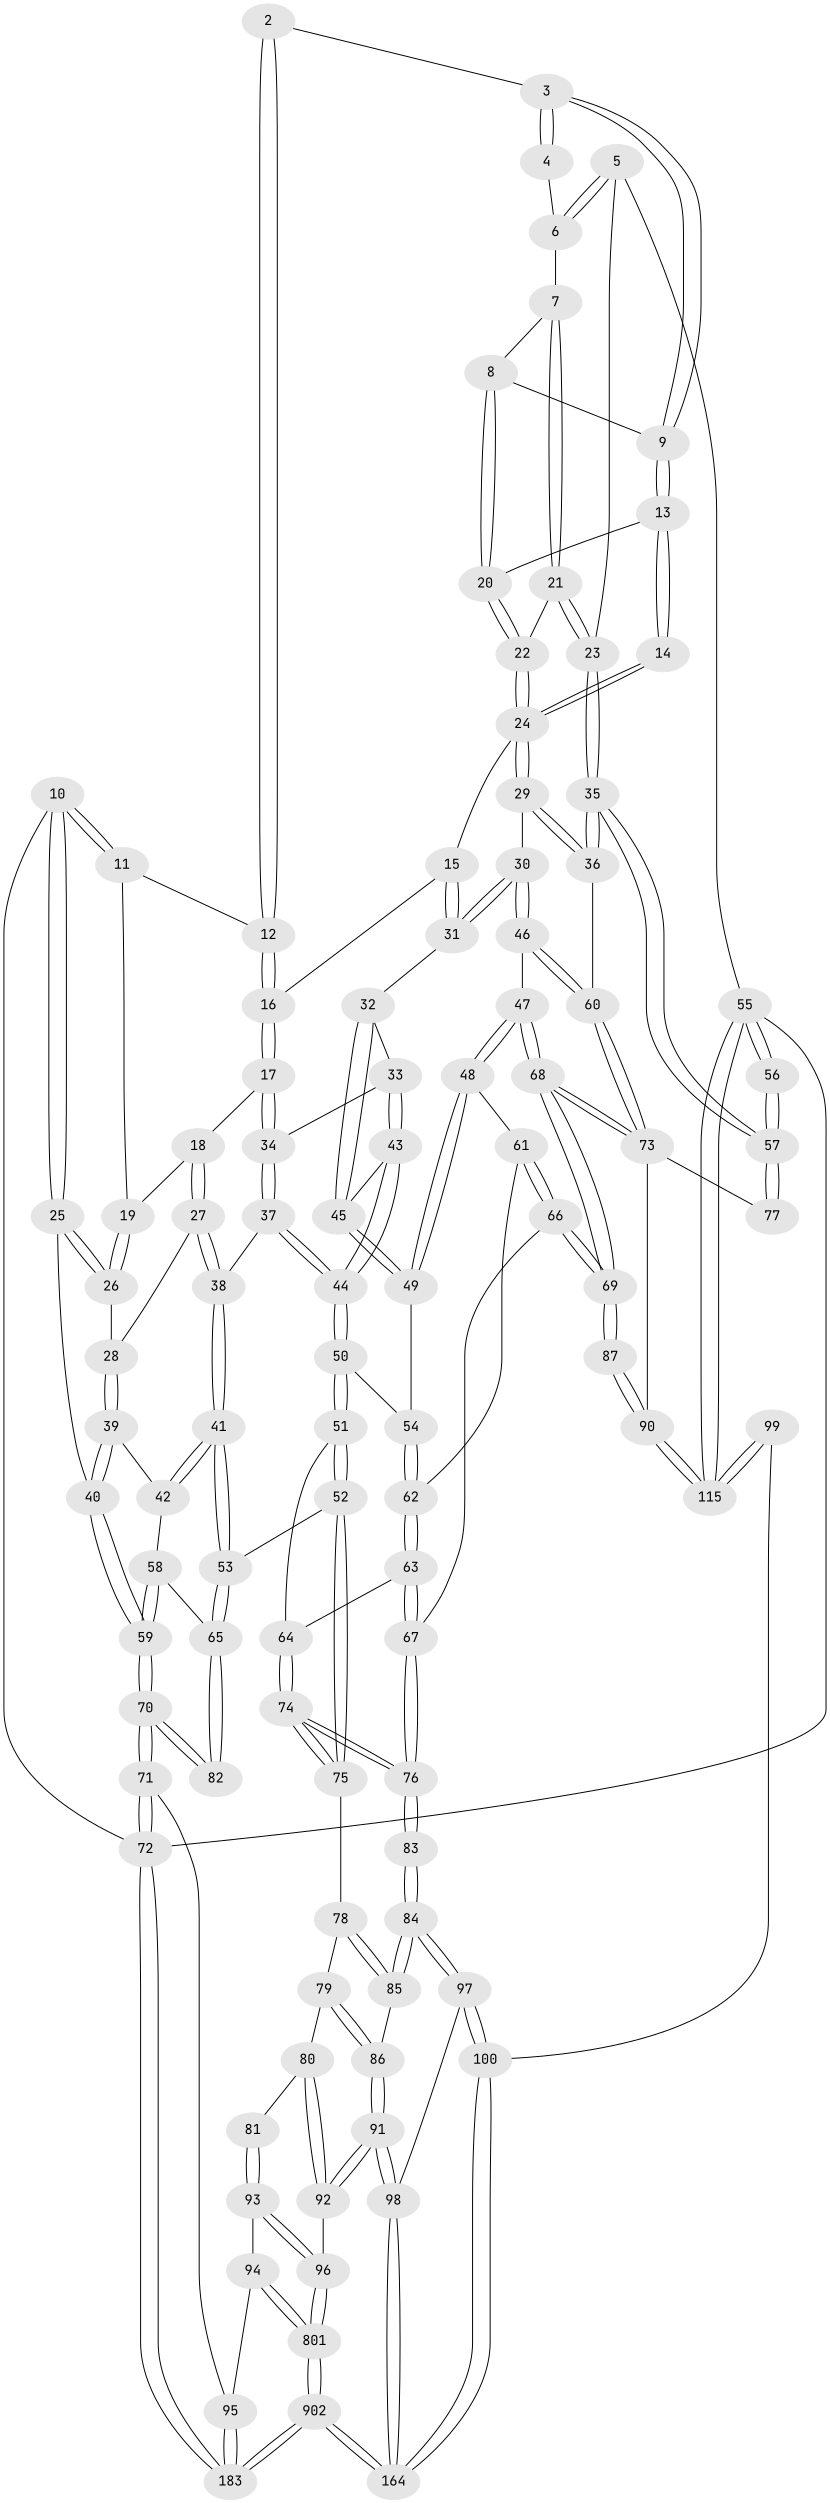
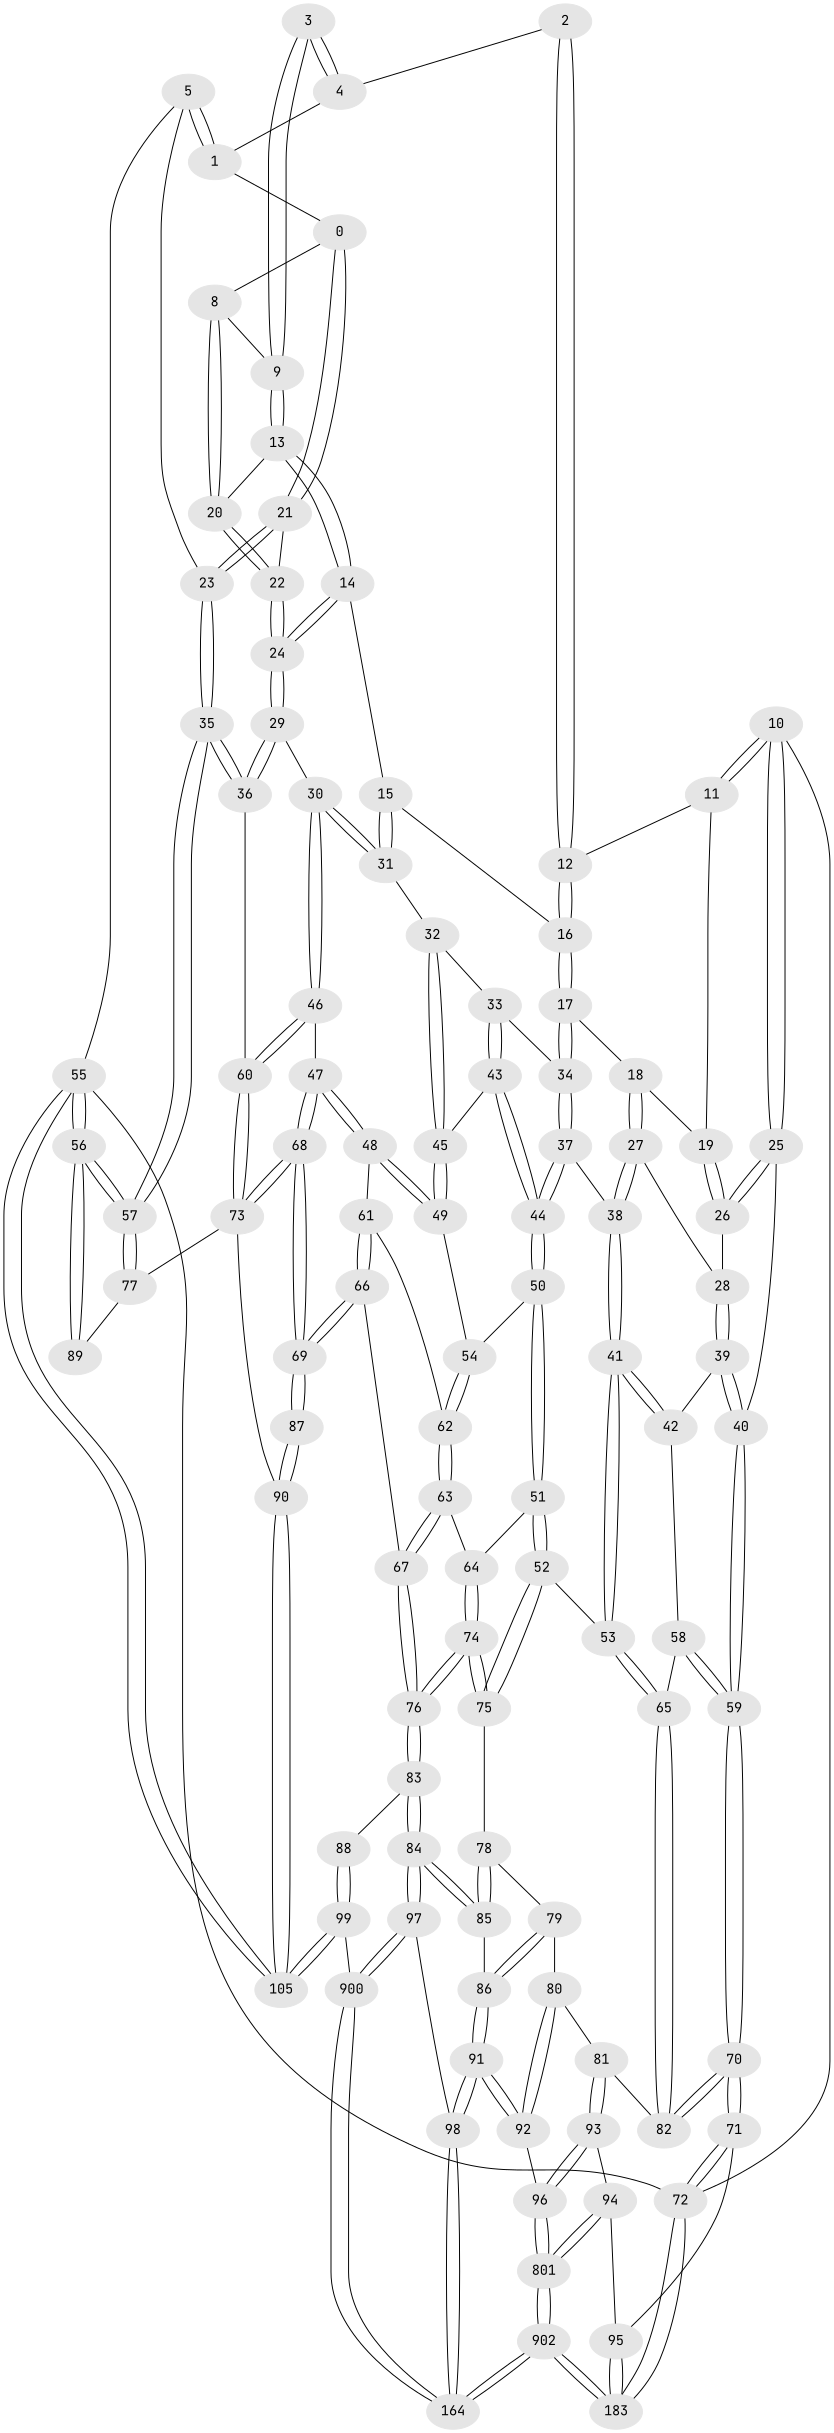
edge "2" -- "3": now "2" -- "4"
node "6": label "6" -> "1"
node "7": label "7" -> "0"
edge "24" -- "15": now "14" -- "15"
node "89": added
node "115": label "115" -> "105"
node "88": added
node "100": label "100" -> "900"
edge "81" -- "82": added
